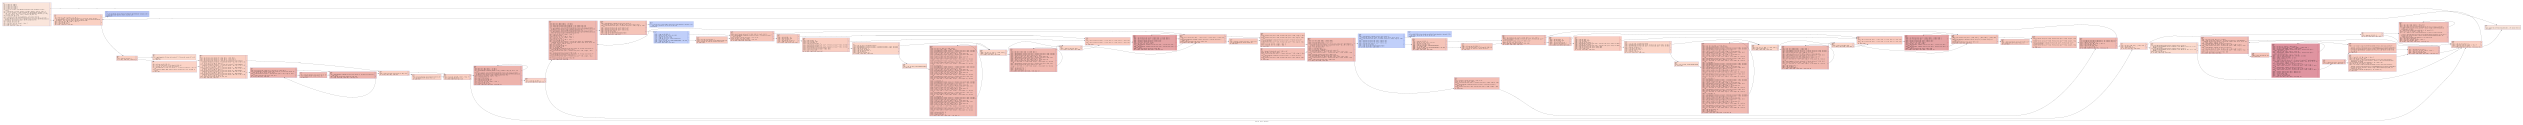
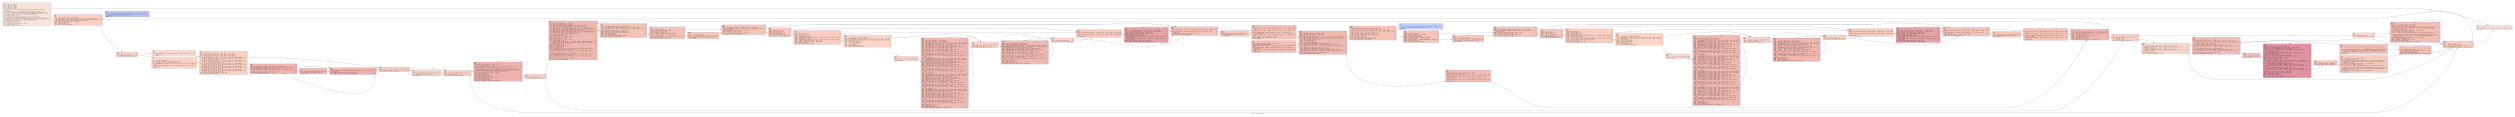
node "%111:": removed
node "%112:": fillcolor #7093f370 -> #e97a5f70
node "%268:": fillcolor #7093f370 -> #e97a5f70
